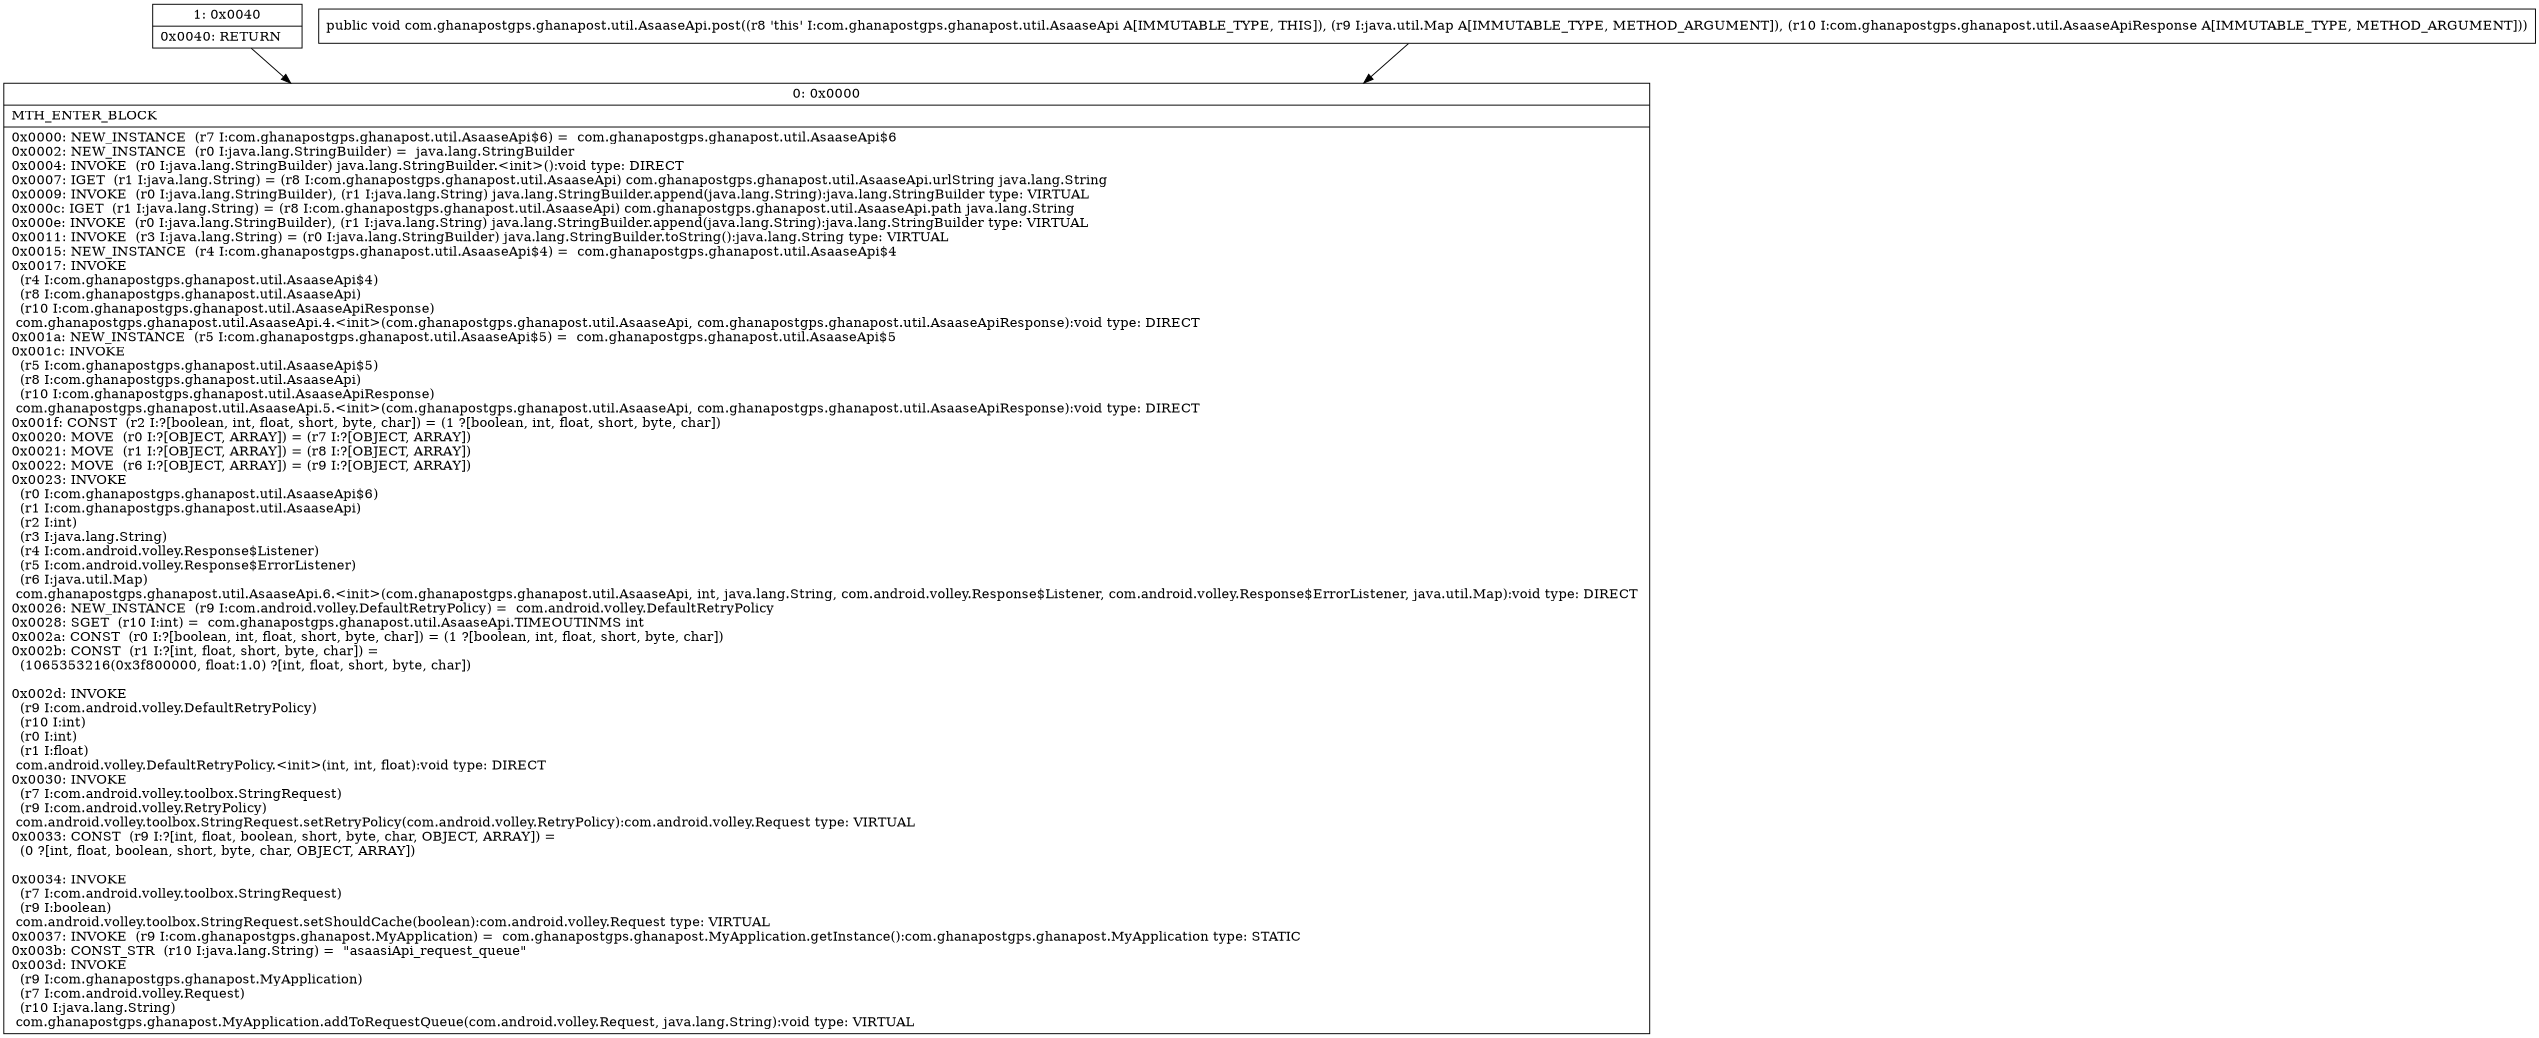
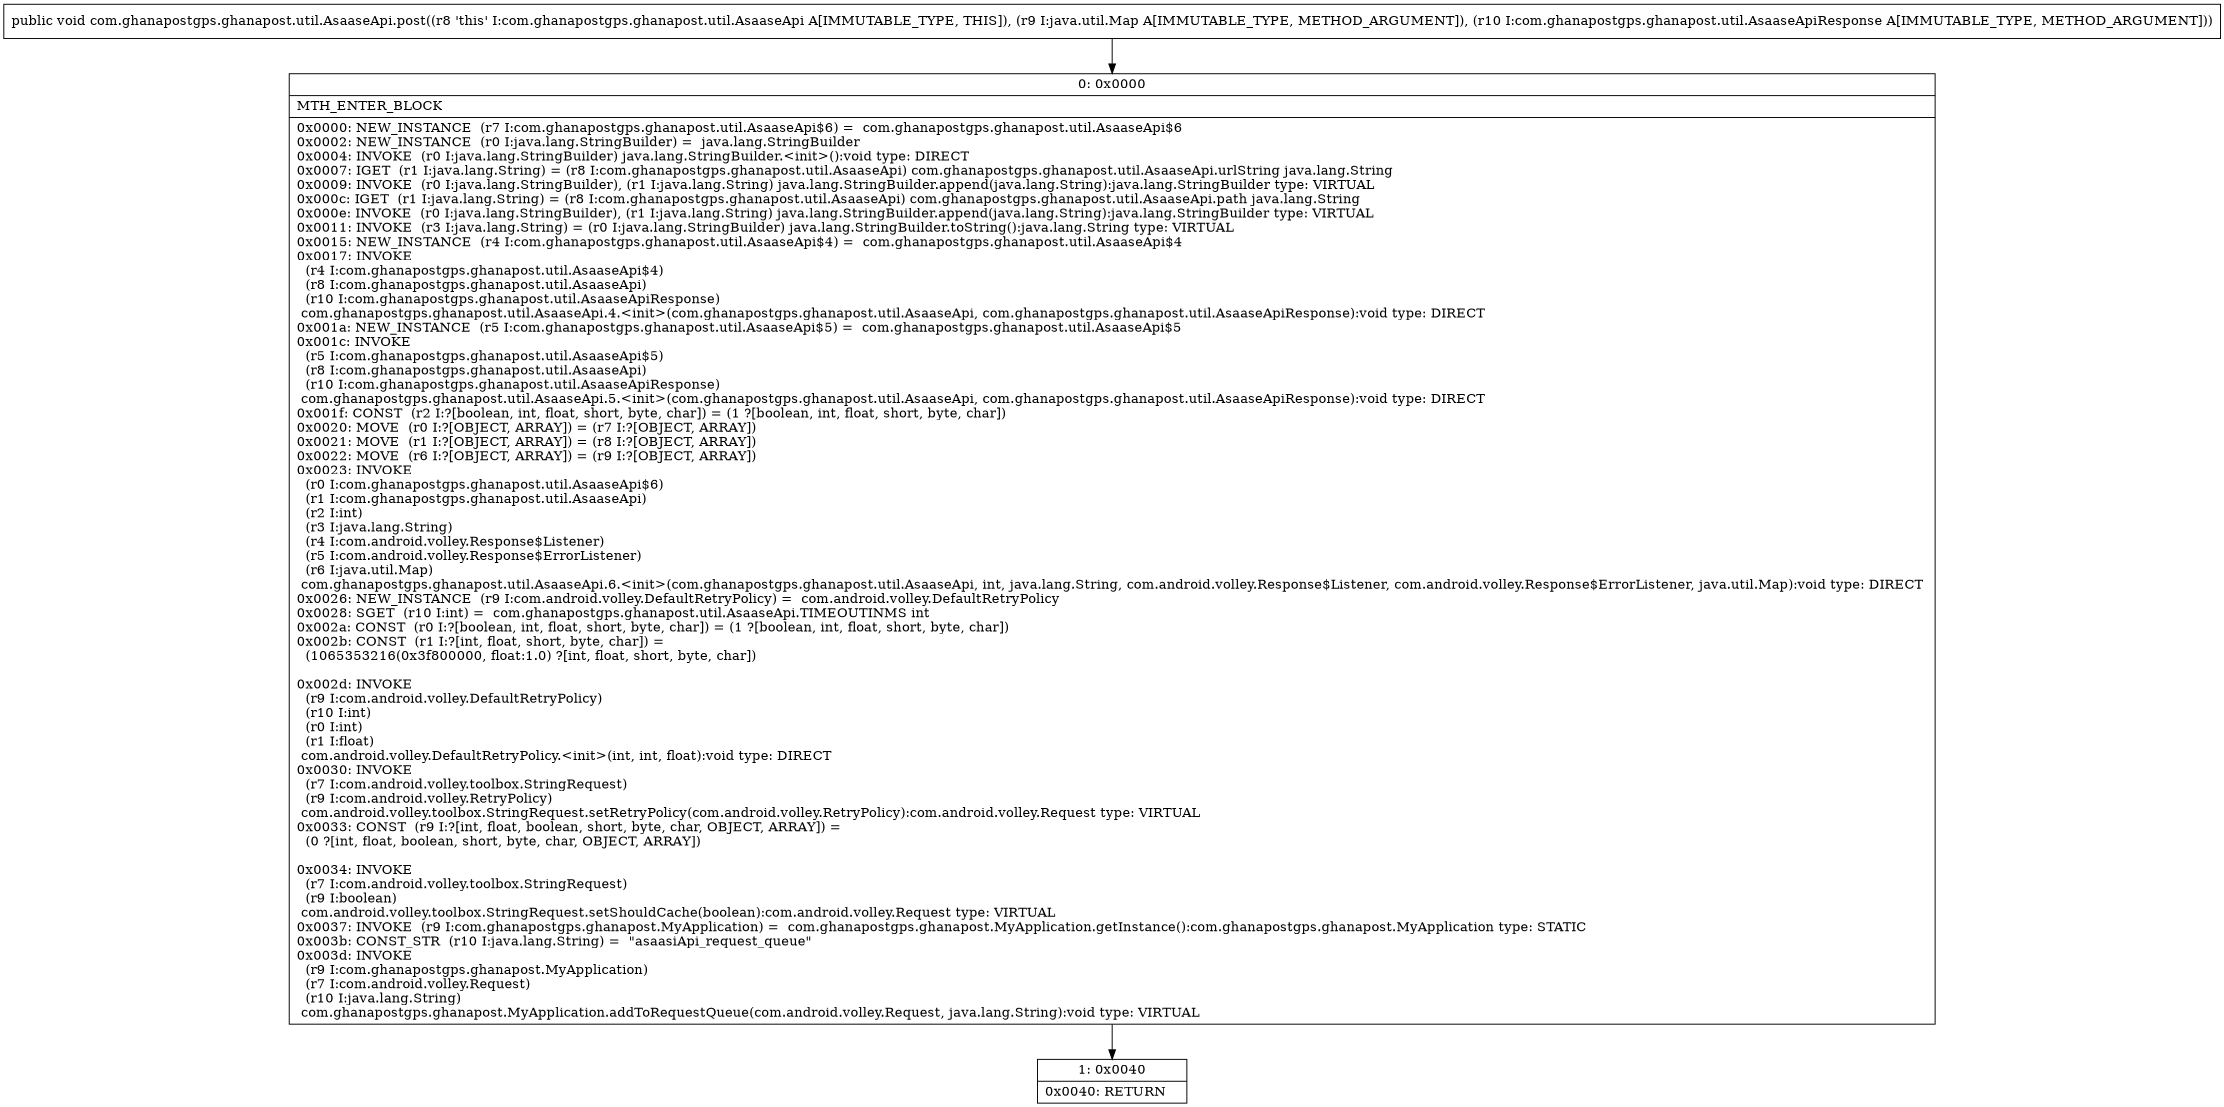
edge "1: 0x0040" -> "0: 0x0000": reversed
